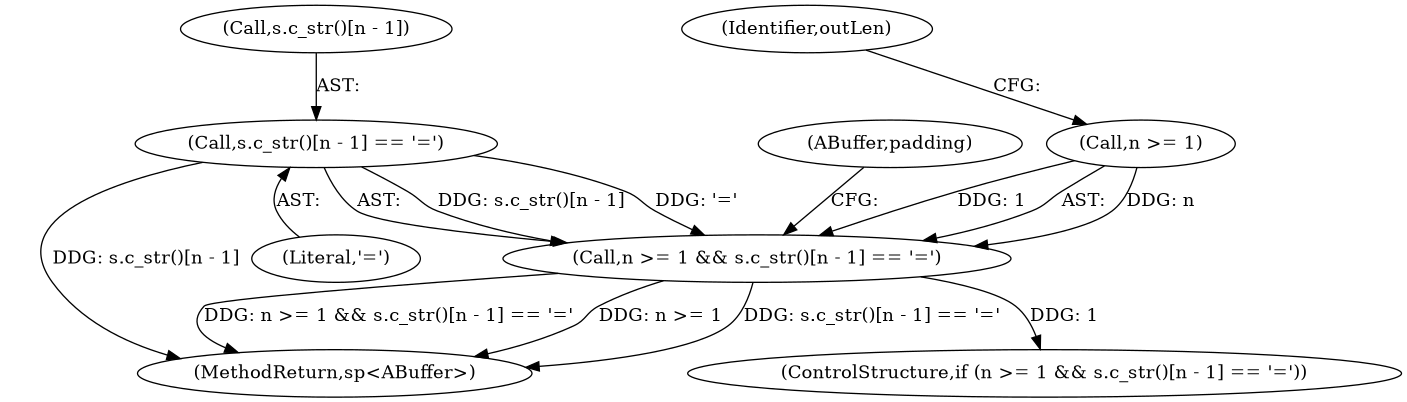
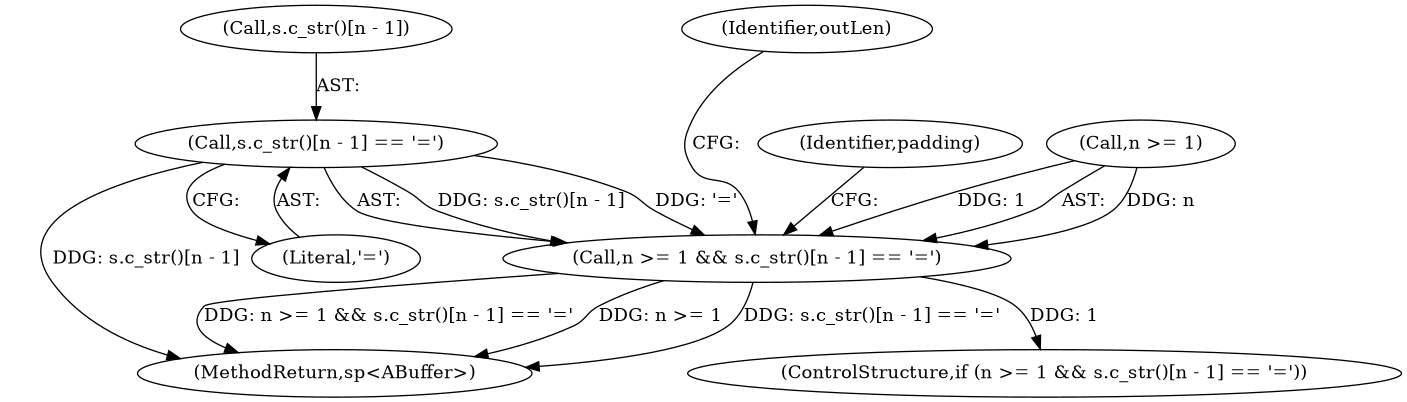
edge "(Identifier,outLen)" -> "(Call,n >= 1)": now "(Identifier,outLen)" -> "(Call,n >= 1 && s.c_str()[n - 1] == '=')"
node "(ABuffer,padding)": label "(ABuffer,padding)" -> "(Identifier,padding)"
edge "(Call,s.c_str()[n - 1] == '=')" -> "(Literal,'=')": added, label "CFG:"
